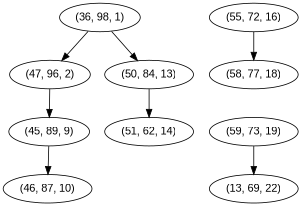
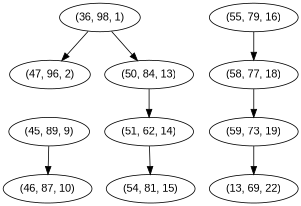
node "(55, 72, 16)": label "(55, 72, 16)" -> "(55, 79, 16)"
edge "(47, 96, 2)" -> "(45, 89, 9)": removed
edge "(58, 77, 18)" -> "(59, 73, 19)": added
node "(54, 81, 15)": added
